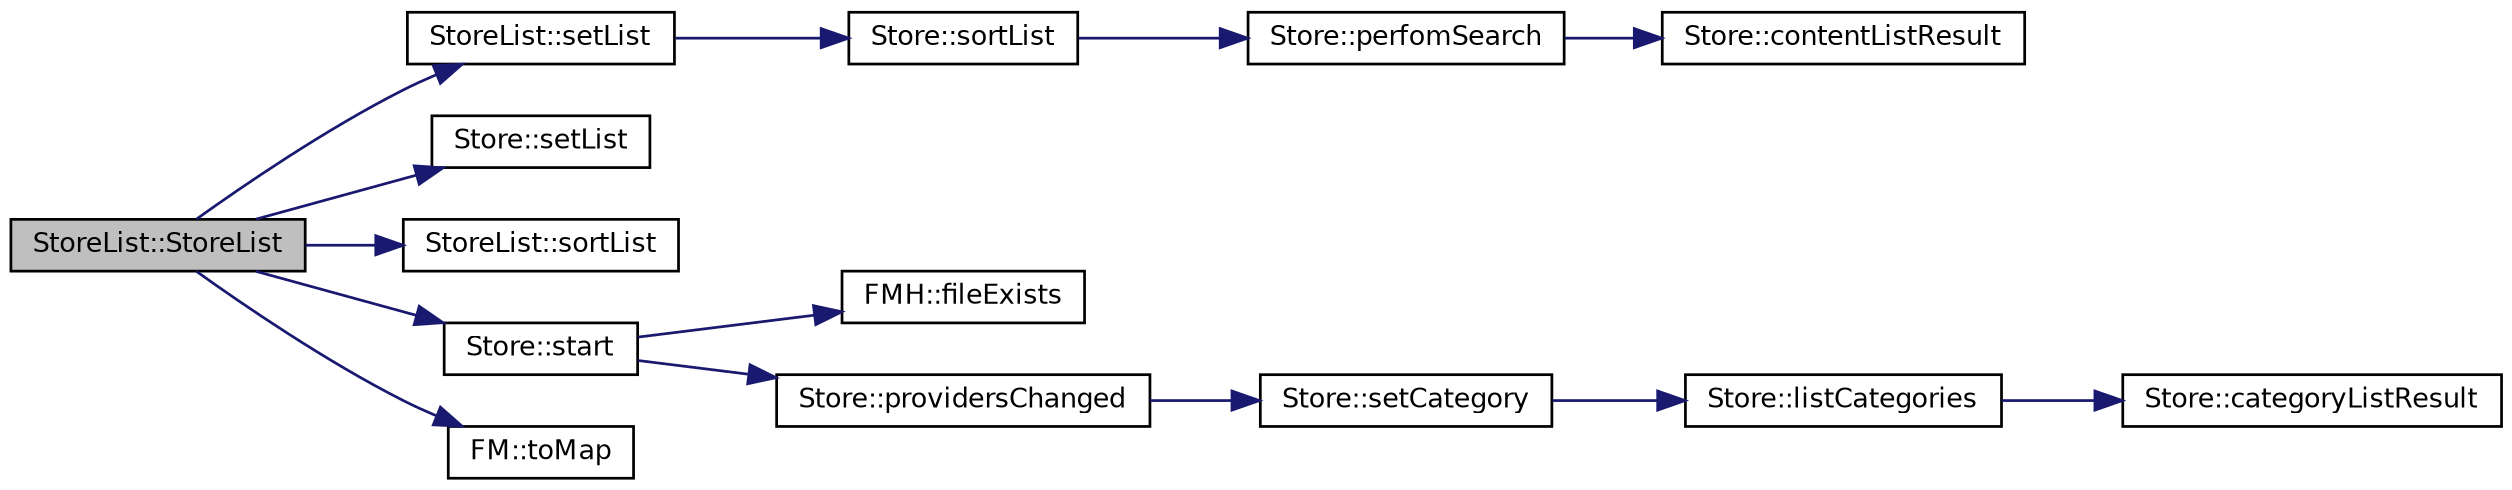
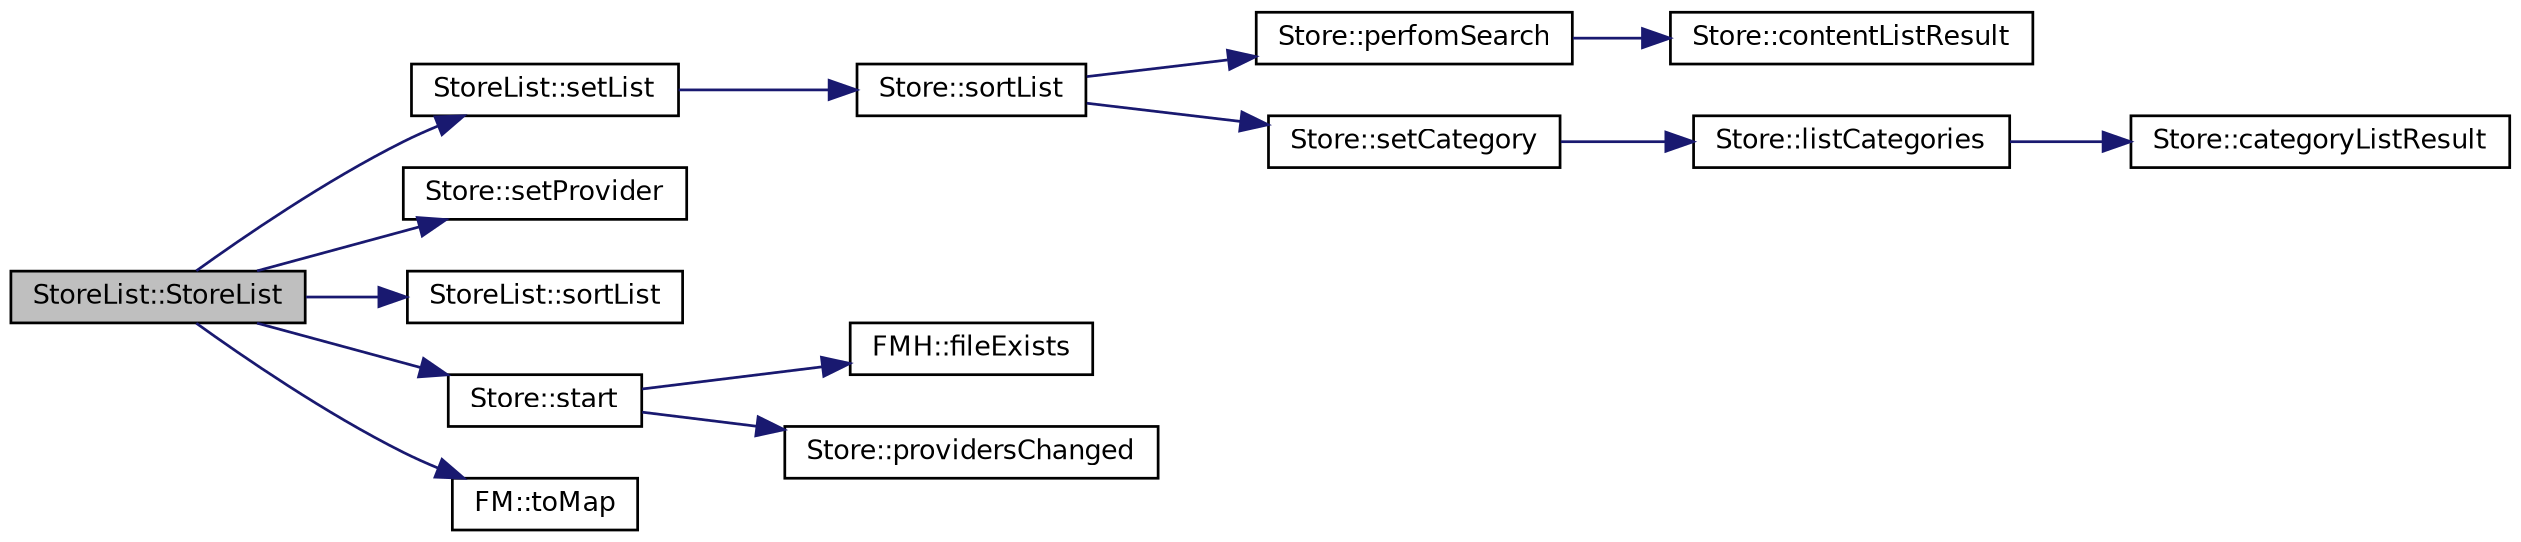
node "Store::setList": label "Store::setList" -> "Store::setProvider"
edge "Store::providersChanged" -> "Store::setCategory": now "Store::sortList" -> "Store::setCategory"
